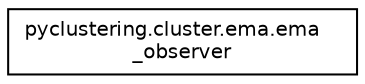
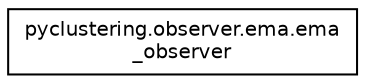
node "pyclustering.cluster.ema.ema _observer": label "pyclustering.cluster.ema.ema _observer" -> "pyclustering.observer.ema.ema _observer"
